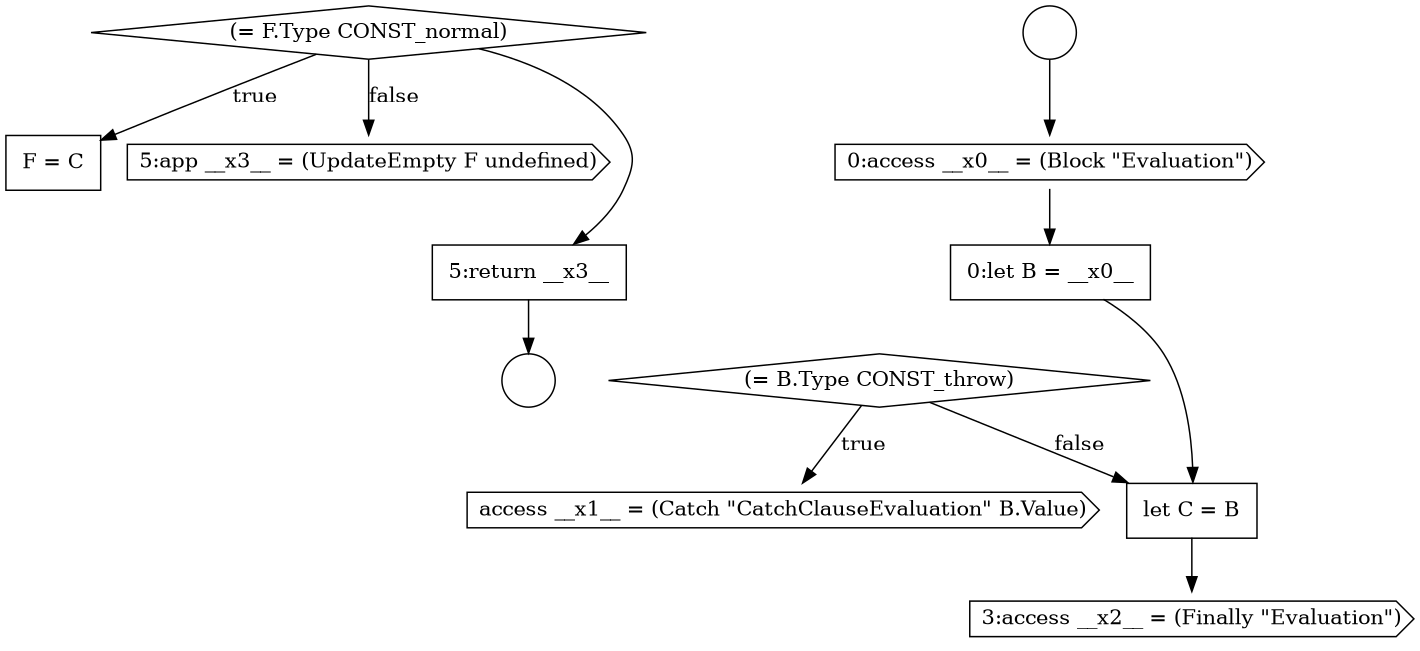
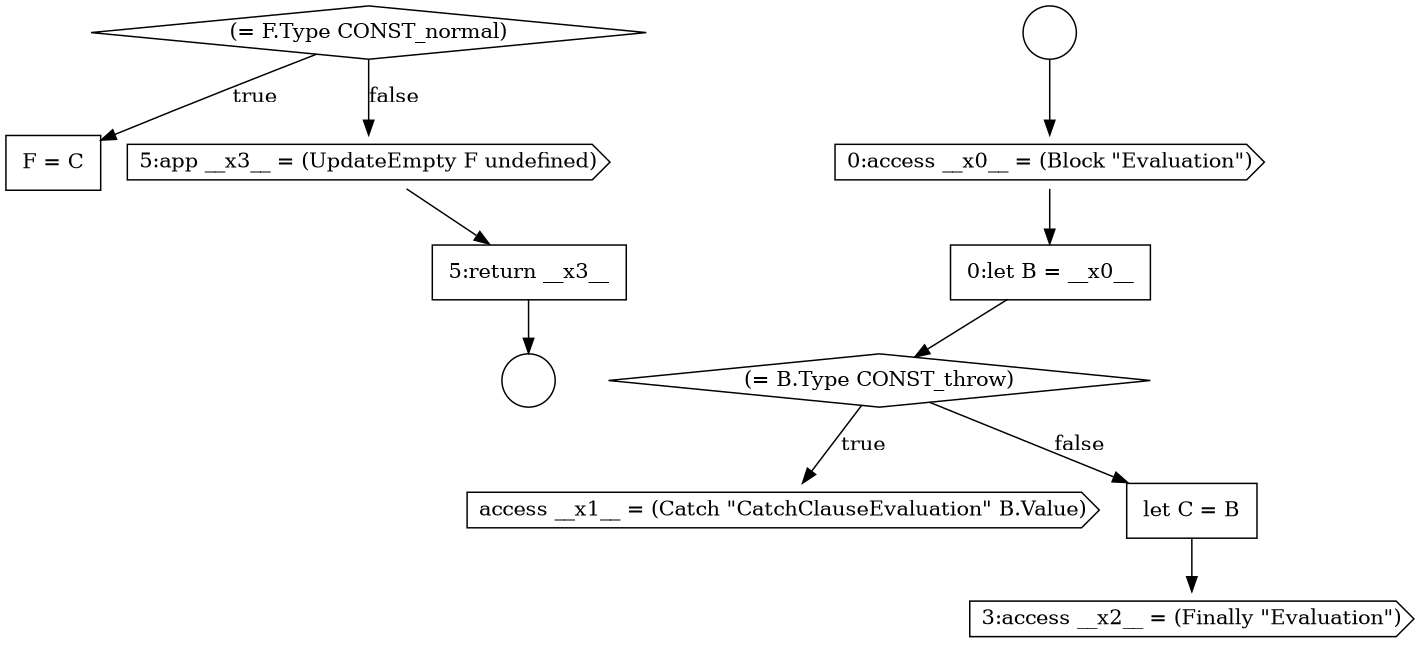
edge "(= F.Type CONST_normal)" -> "5:return __x3__": now "5:app __x3__ = (UpdateEmpty F undefined)" -> "5:return __x3__"
edge "0:let B = __x0__" -> "let C = B": now "0:let B = __x0__" -> "(= B.Type CONST_throw)"
